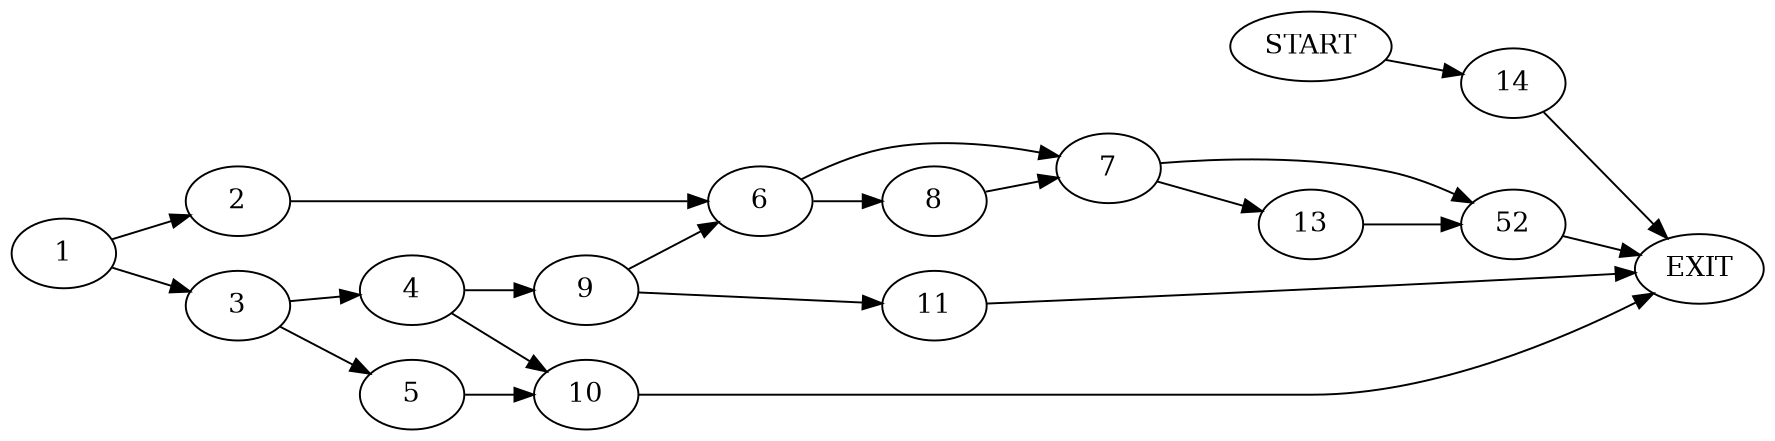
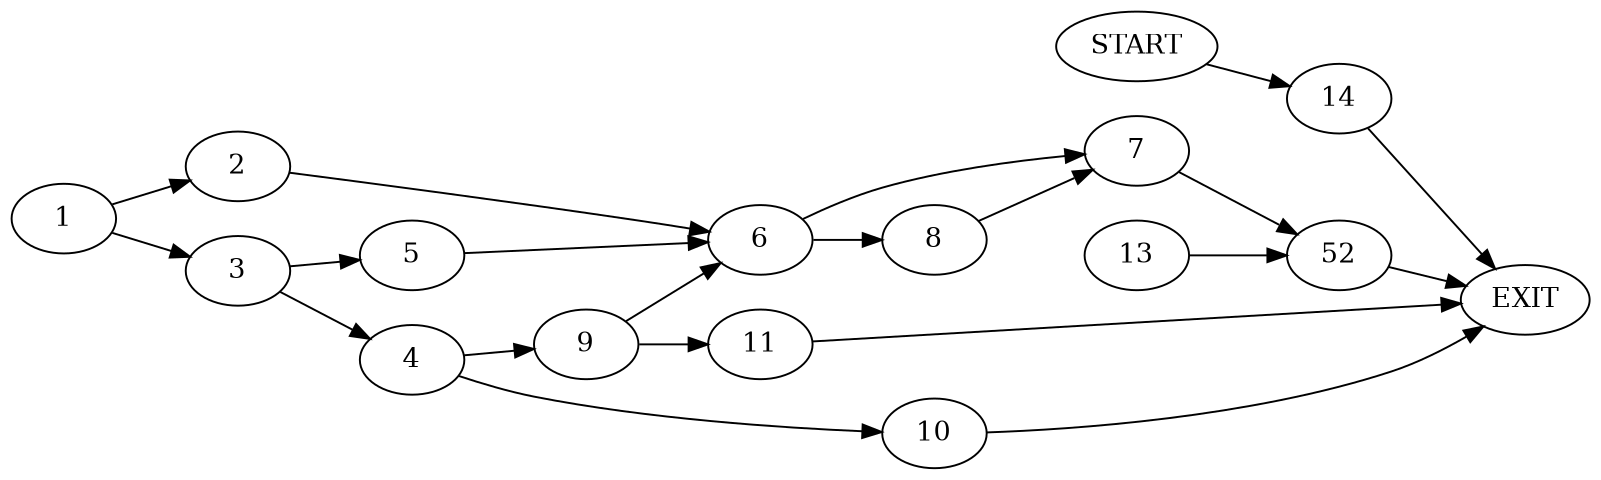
edge "7" -> "13": removed
edge "5" -> "10": now "5" -> "6"
